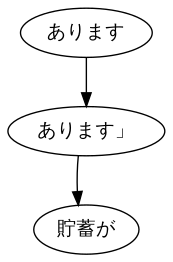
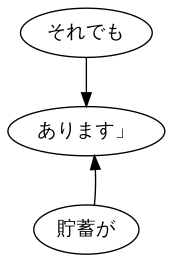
node "あります": label "あります" -> "それでも"
edge "あります」" -> "貯蓄が": reversed
